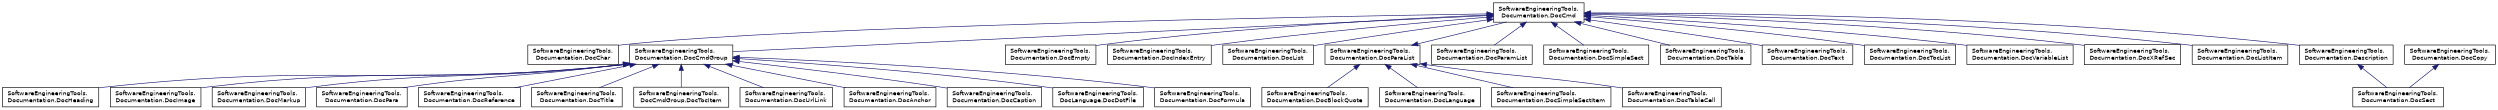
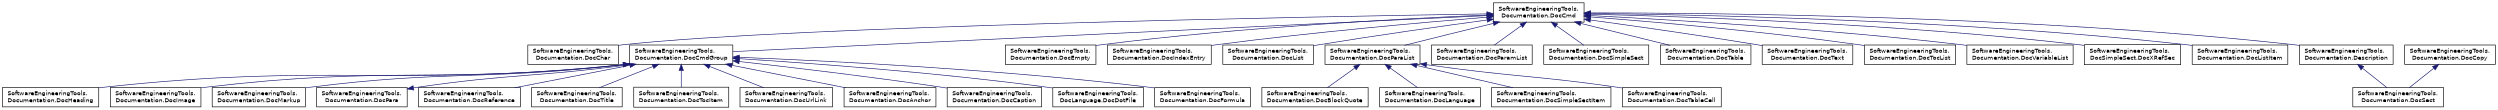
edge "SoftwareEngineeringTools. Documentation.DocCmd" -> "SoftwareEngineeringTools. Documentation.DocParaList": reversed
node "SoftwareEngineeringTools. Documentation.DocXRefSec": label "SoftwareEngineeringTools. Documentation.DocXRefSec" -> "SoftwareEngineeringTools. DocSimpleSect.DocXRefSec"
edge "SoftwareEngineeringTools. Documentation.DocPara" -> "SoftwareEngineeringTools. Documentation.DocCmdGroup": reversed
node "SoftwareEngineeringTools. DocCmdGroup.DocTocItem": label "SoftwareEngineeringTools. DocCmdGroup.DocTocItem" -> "SoftwareEngineeringTools. Documentation.DocTocItem"
